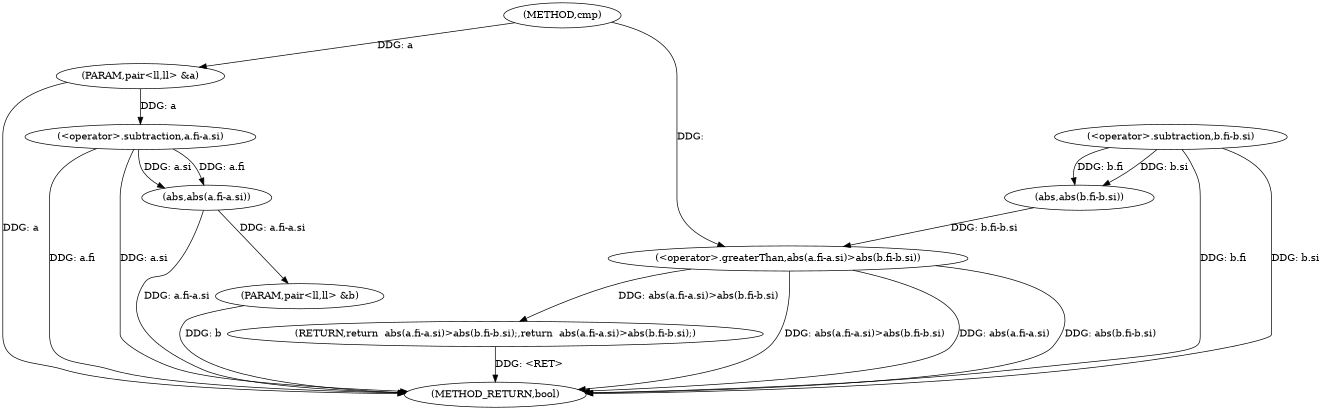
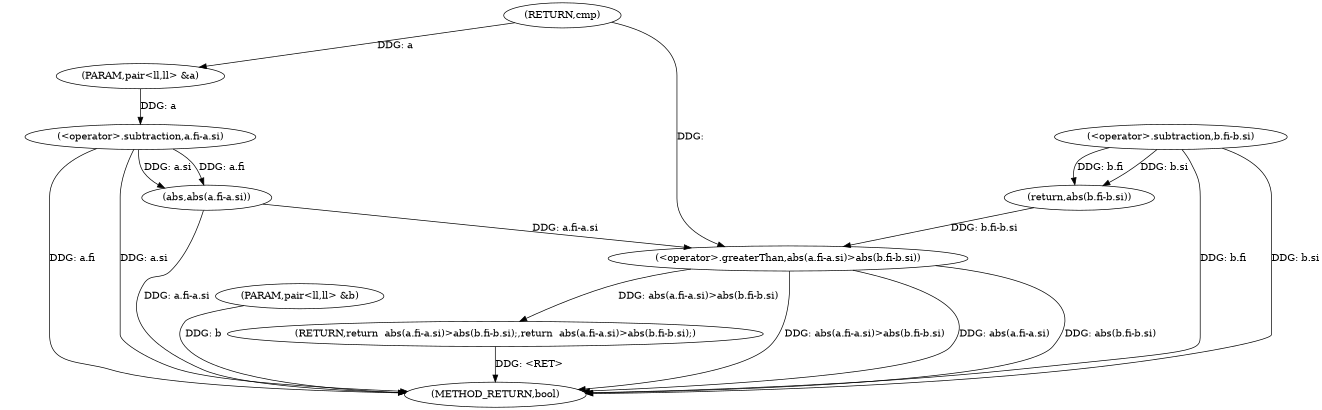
node "(METHOD,cmp)": label "(METHOD,cmp)" -> "(RETURN,cmp)"
node "(abs,abs(b.fi-b.si))": label "(abs,abs(b.fi-b.si))" -> "(return,abs(b.fi-b.si))"
edge "(abs,abs(a.fi-a.si))" -> "(PARAM,pair<ll,ll> &b)": now "(abs,abs(a.fi-a.si))" -> "(<operator>.greaterThan,abs(a.fi-a.si)>abs(b.fi-b.si))"
edge "(PARAM,pair<ll,ll> &a)" -> "(METHOD_RETURN,bool)": removed, label "DDG: a"
